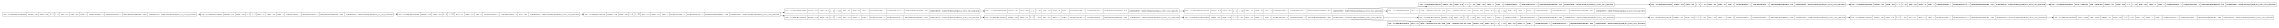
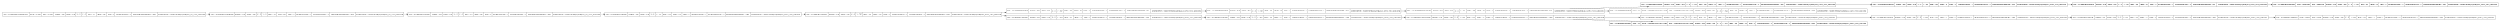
node "type = XCUIElementTypeApplication": added
node "type = XCUIElementTypeSheet": text "scroll = false" -> "eventGeneratedOnElement = false"
